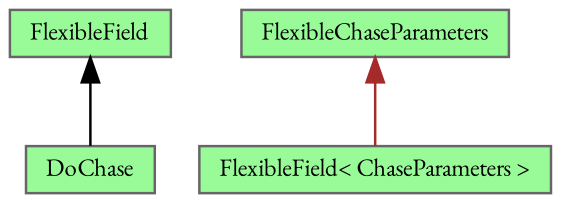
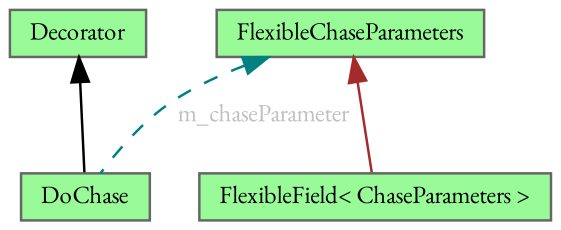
node "FlexibleField": label "FlexibleField" -> "Decorator"
edge "DoChase" -> "FlexibleChaseParameters": added, label "m_chaseParameter"
